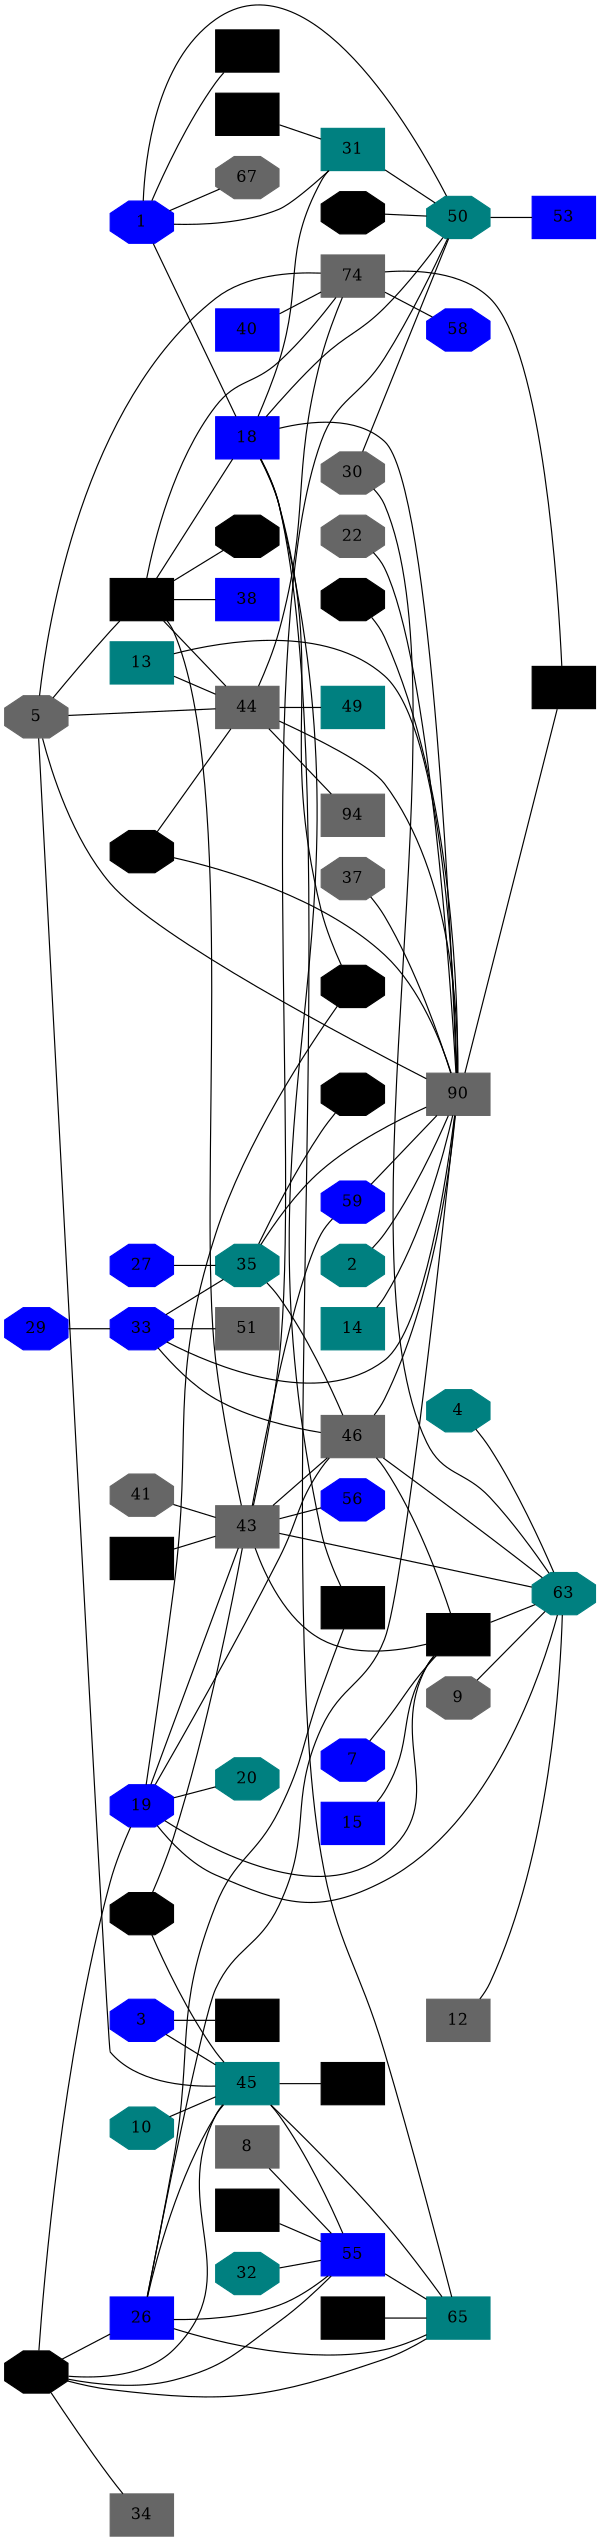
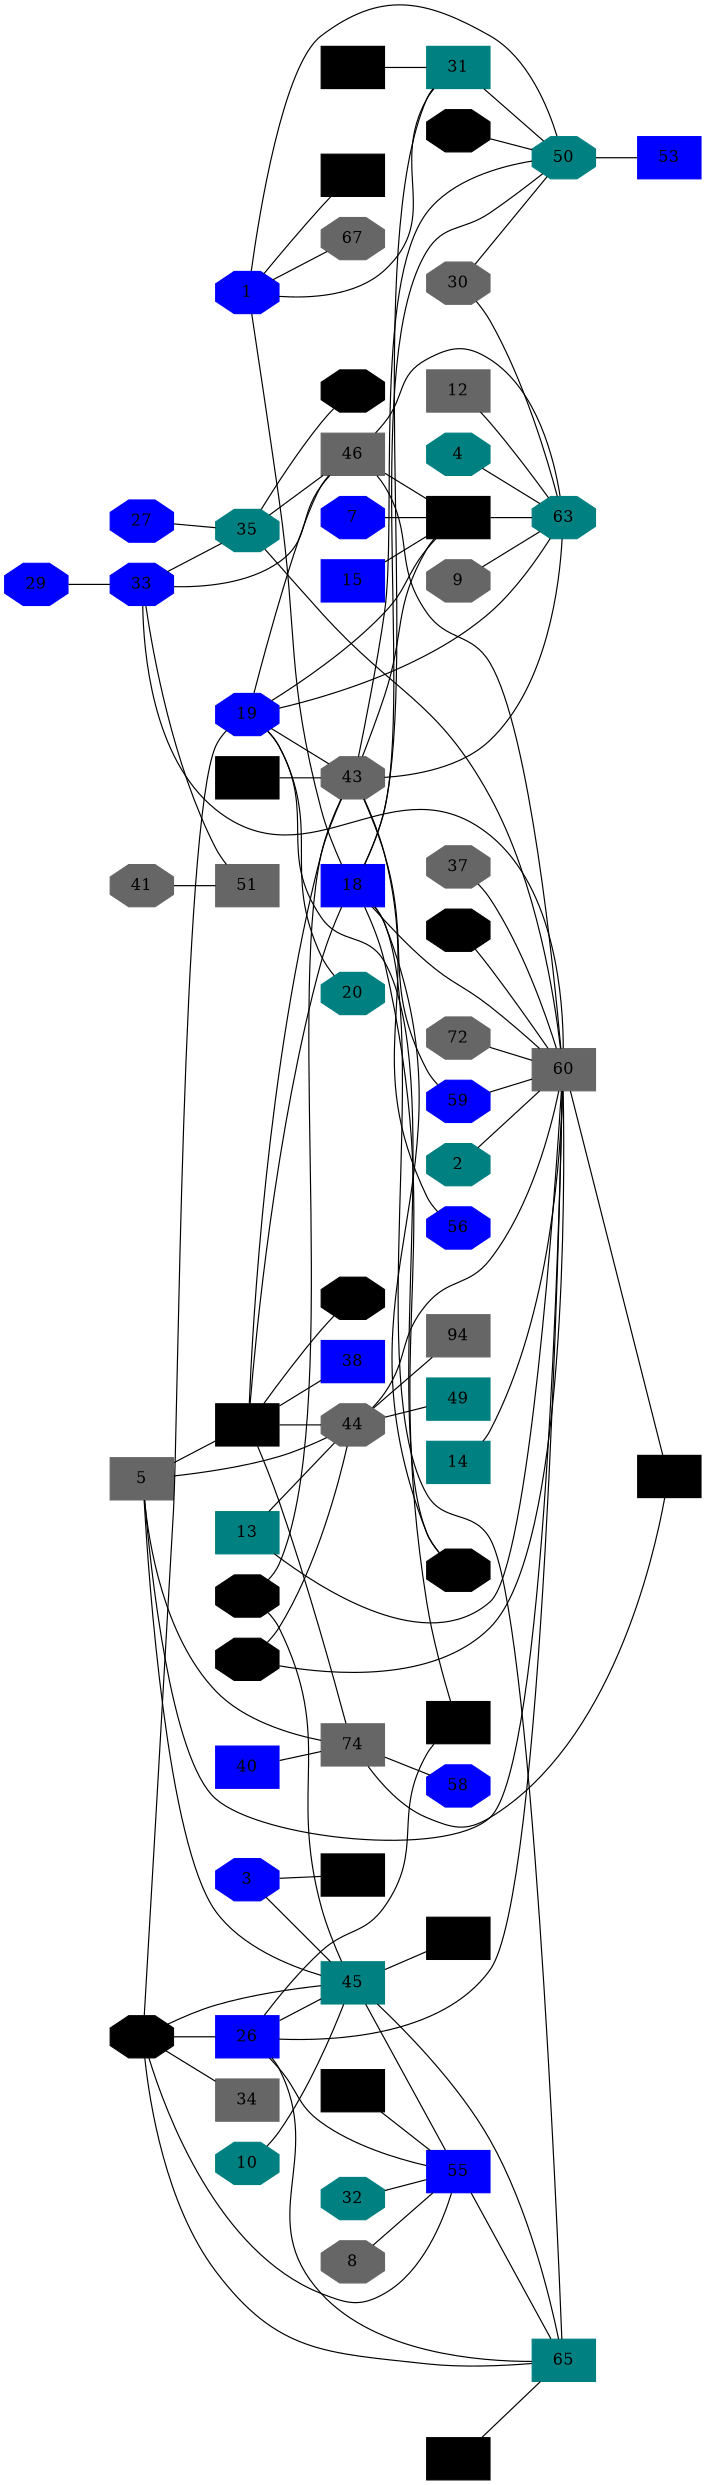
edge "74" -- "44": removed
node "22": label "22" -> "72"
node "44": shape box -> octagon
node "5": shape octagon -> box
node "90": label "90" -> "60"
edge "46" -- "43": removed
edge "41" -- "43": now "41" -- "51"
node "43": shape box -> octagon
node "8": shape box -> octagon
